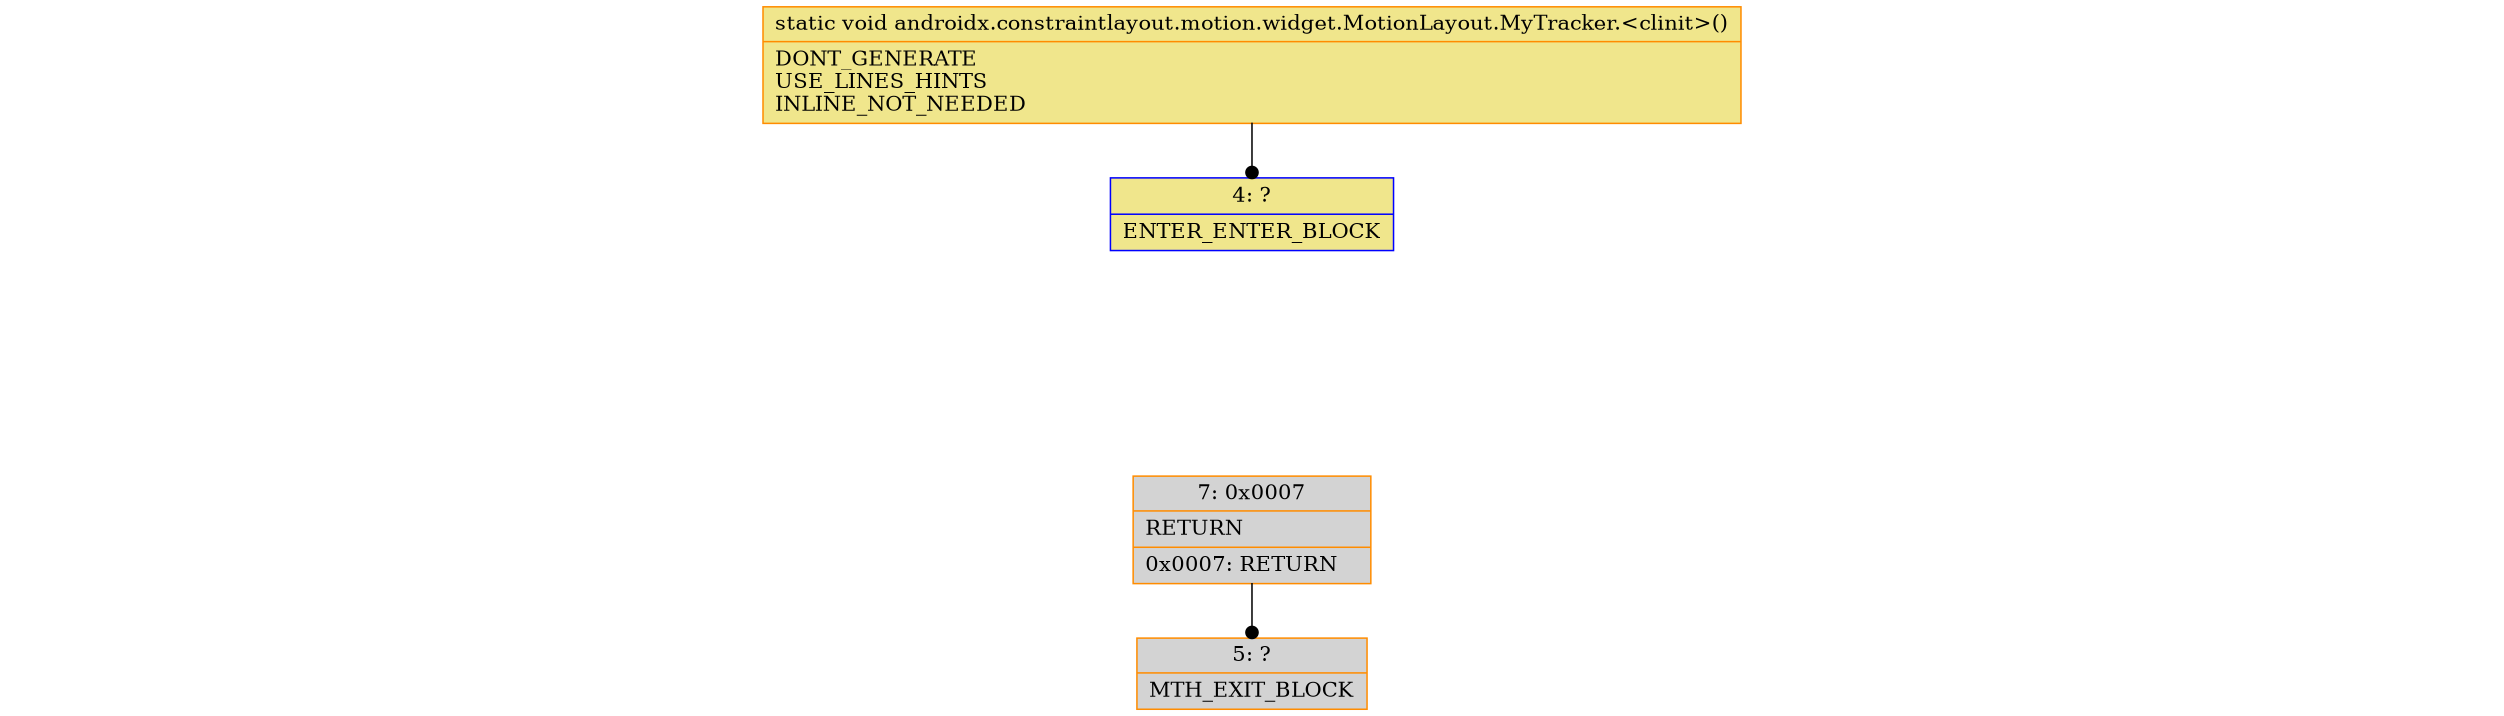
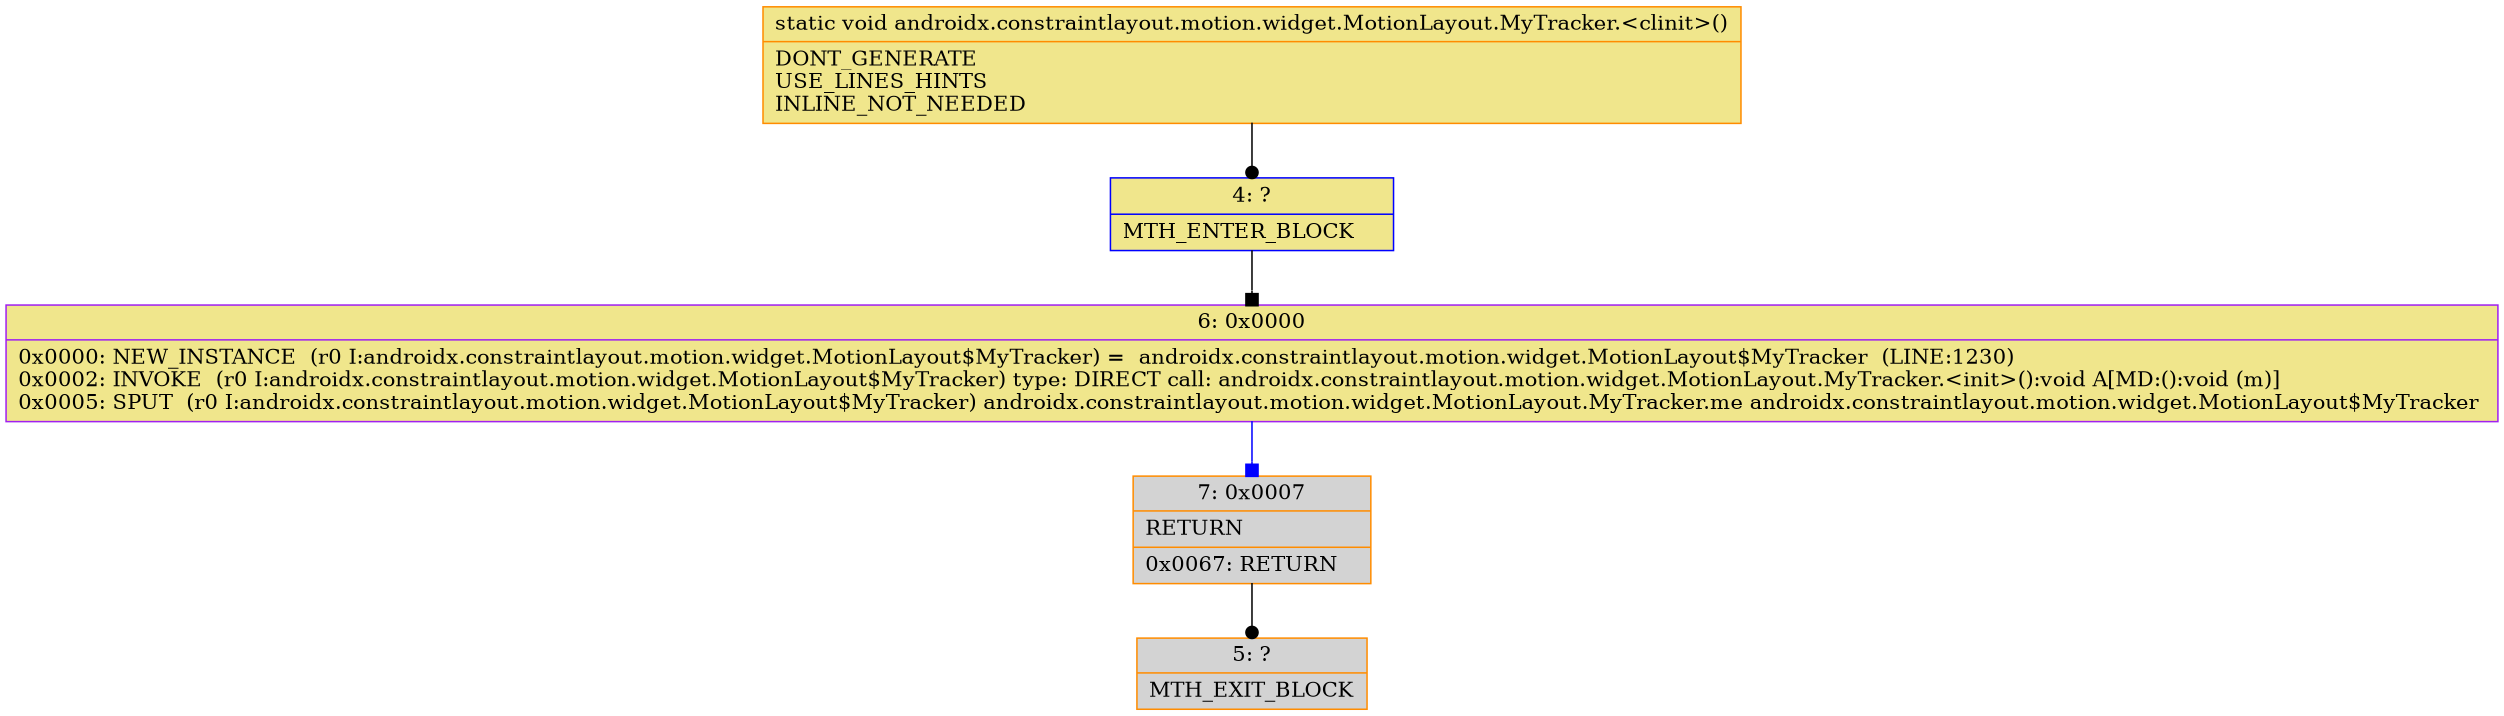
node "4: ?": text "ENTER_ENTER_BLOCK" -> "MTH_ENTER_BLOCK"
node "6: 0x0000": added
node "7: 0x0007": text "0x0007: RETURN" -> "0x0067: RETURN"
